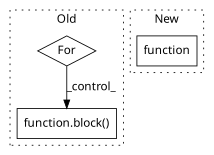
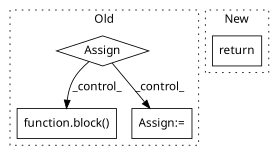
node "For": label "For" -> "Assign"
node "function": label "function" -> "return"
node "Assign:=": added
